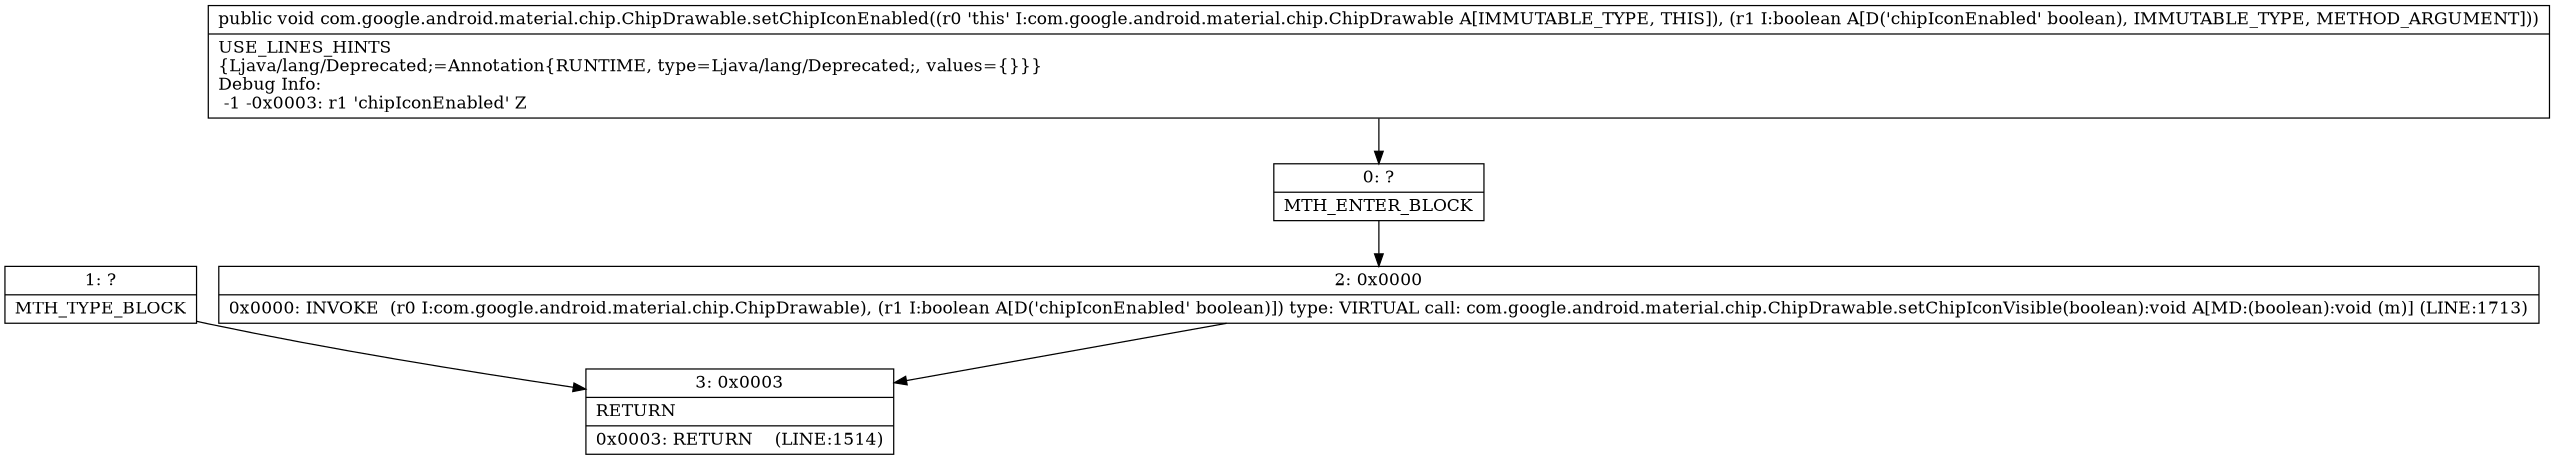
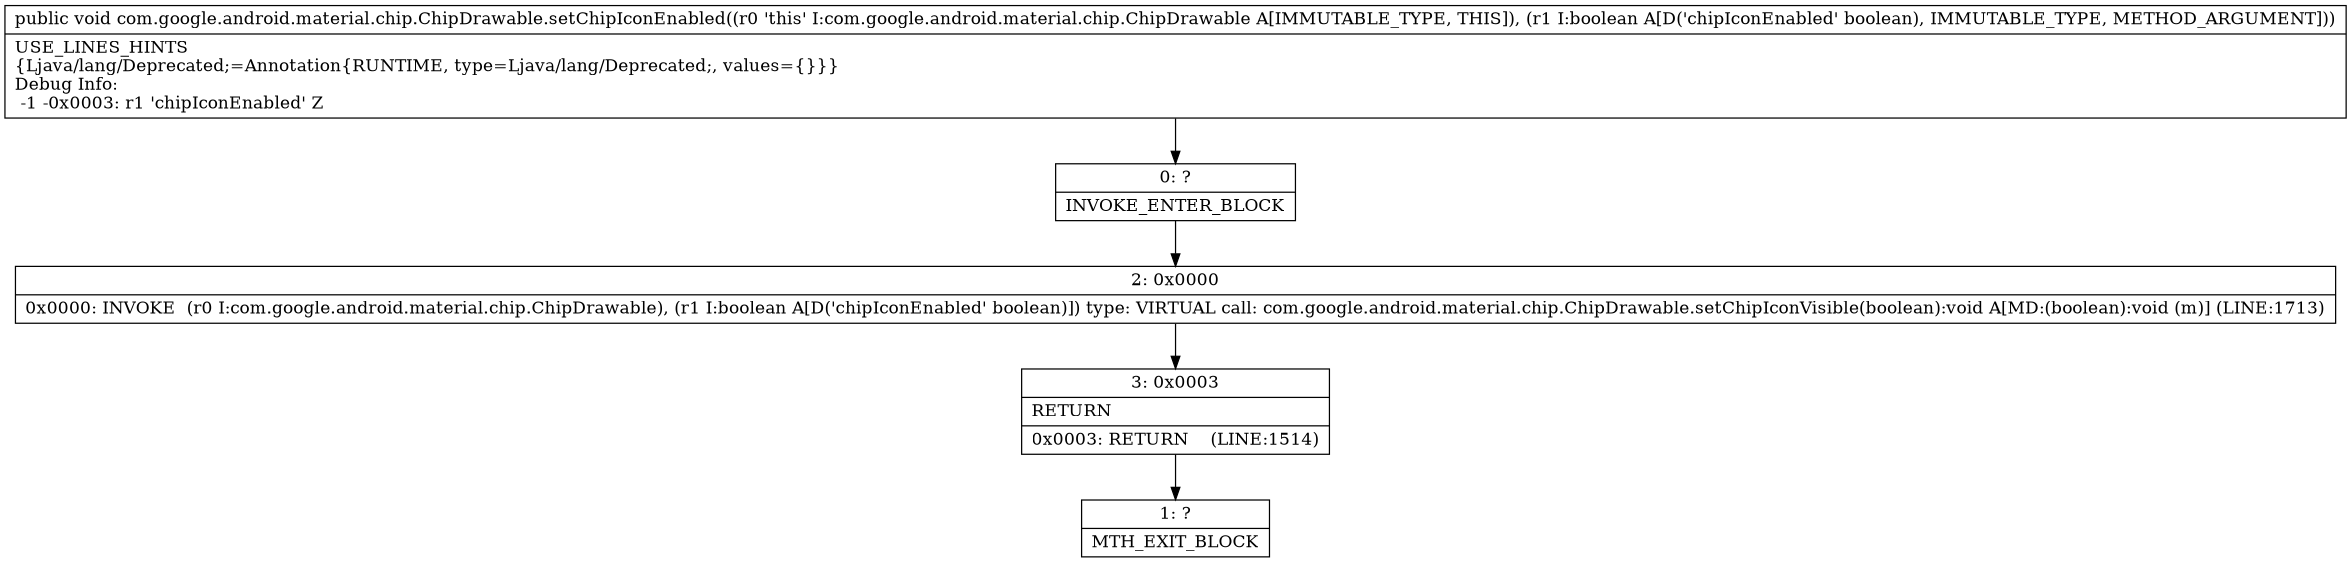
node "0: ?": text "MTH_ENTER_BLOCK" -> "INVOKE_ENTER_BLOCK"
node "1: ?": text "MTH_TYPE_BLOCK" -> "MTH_EXIT_BLOCK"
edge "1: ?" -> "3: 0x0003": reversed
